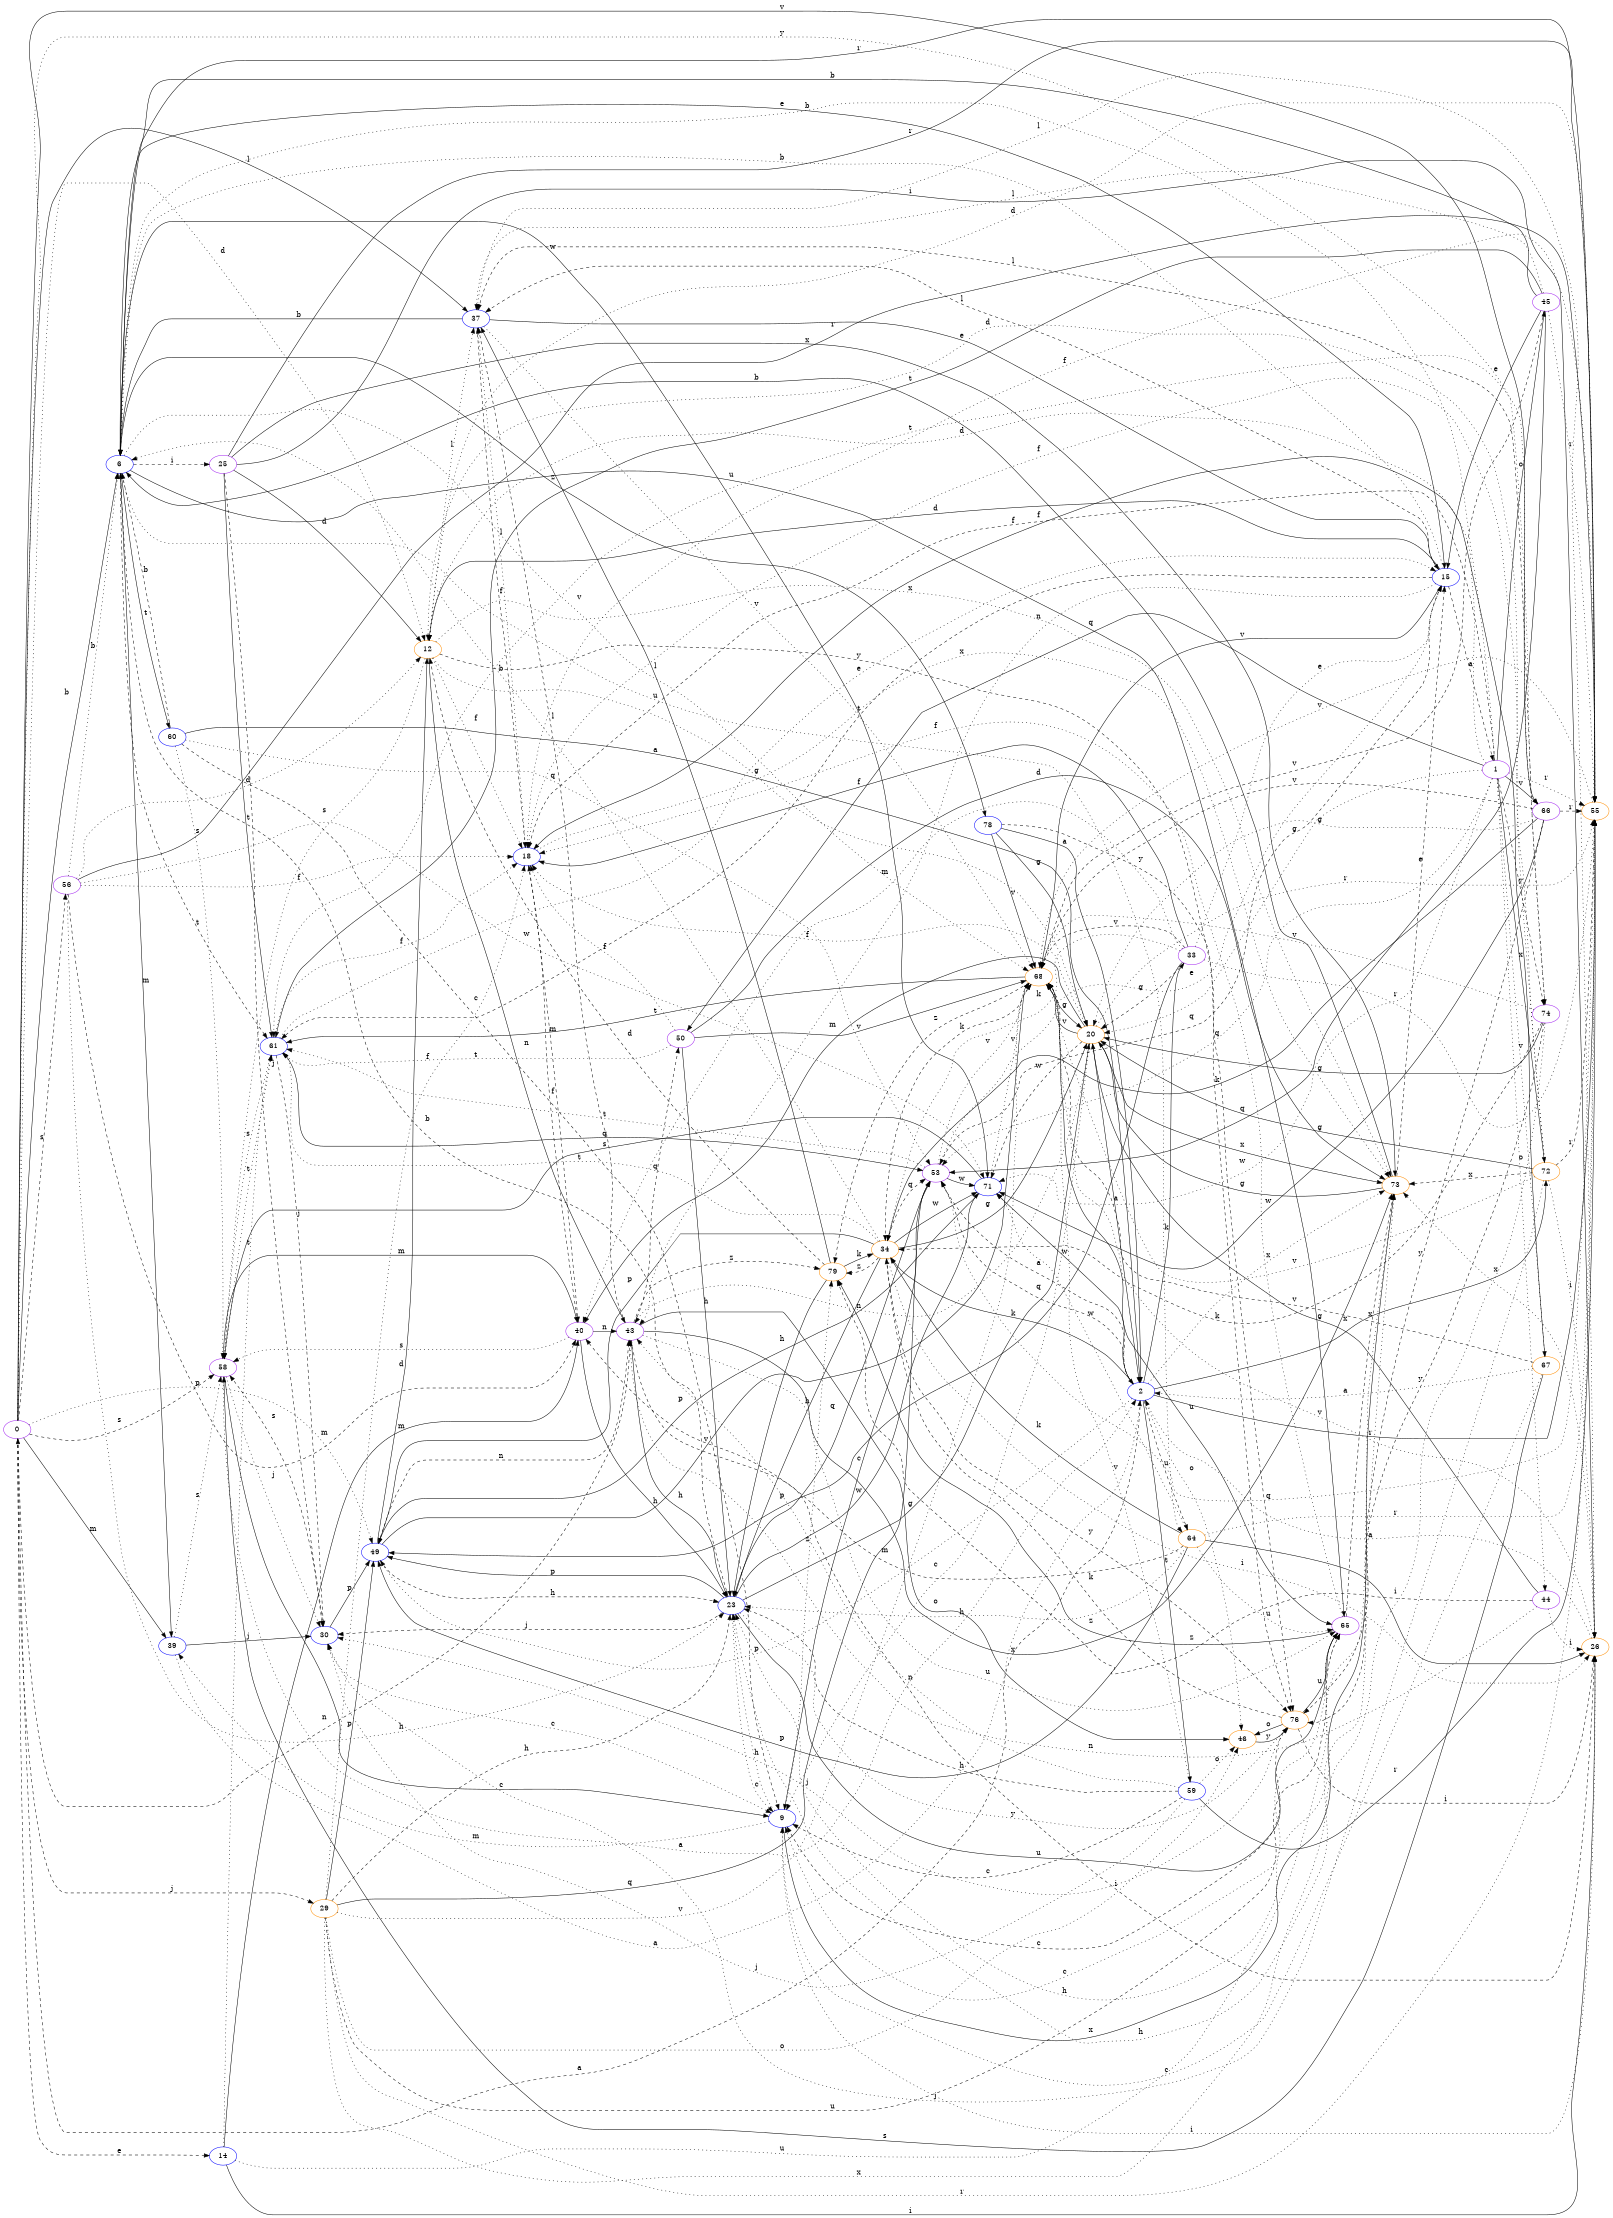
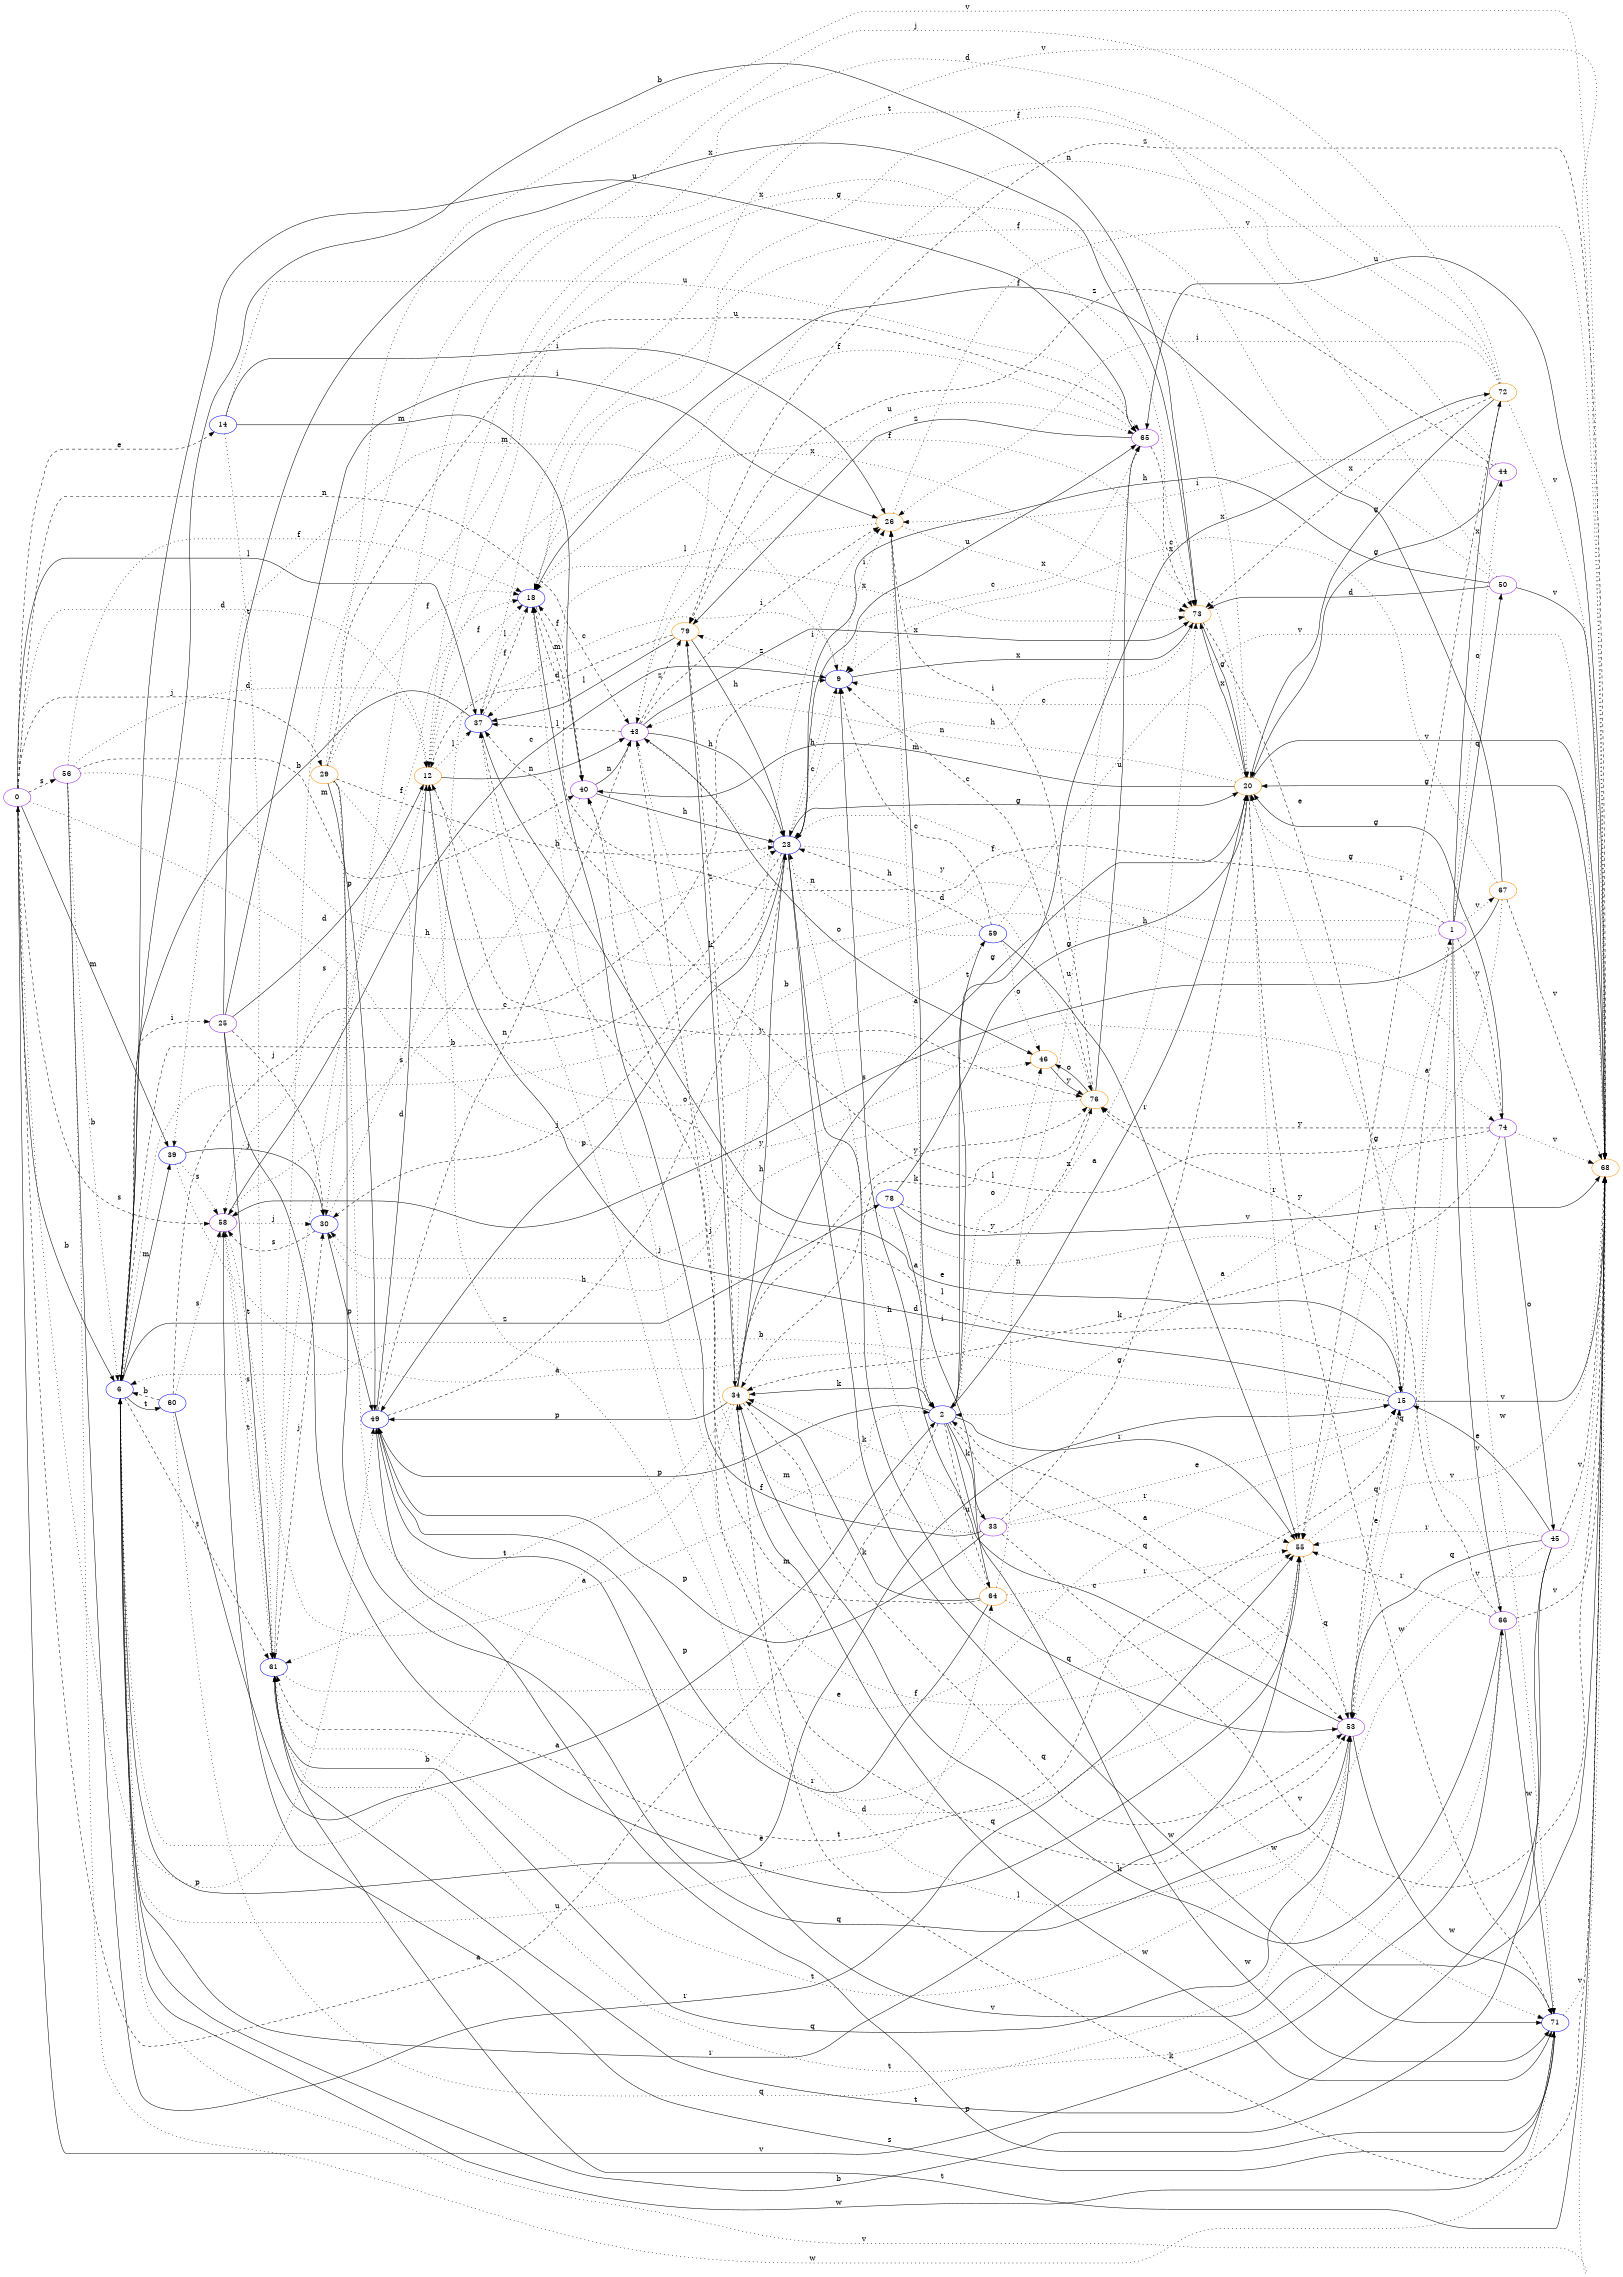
edge "1" -> "45": now "74" -> "45"
edge "43" -> "50": now "43" -> "53"
edge "58" -> "40": removed, label "m"
edge "2" -> "49": style dotted -> solid
